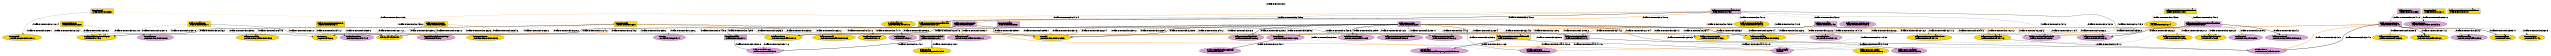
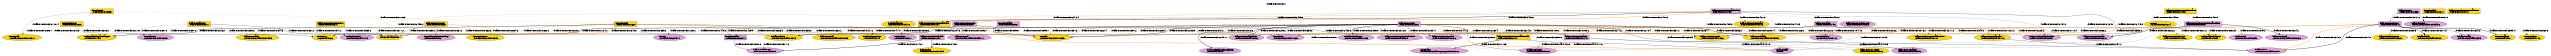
edge "bufferevent_socket_new ./bufferevent_sock.c:344:1" -> "evbuffer_set_flags ./include/event2/buffer.h:239:5": color darkorange -> gray40
edge "event_assign ./include/event2/event.h:1166:5" -> "evutil_socket_finished_connecting_ ./util-internal.h:304:5": now "bufferevent_writecb ./bufferevent_sock.c:230:1" -> "evutil_socket_finished_connecting_ ./util-internal.h:304:5"
